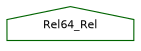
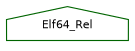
node "Rel64_Rel": label "Rel64_Rel" -> "Elf64_Rel"
